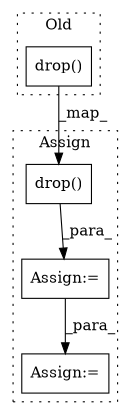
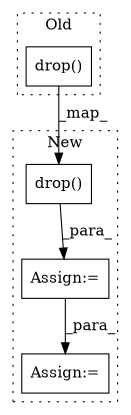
cluster "Assign": label "Assign" -> "New"
